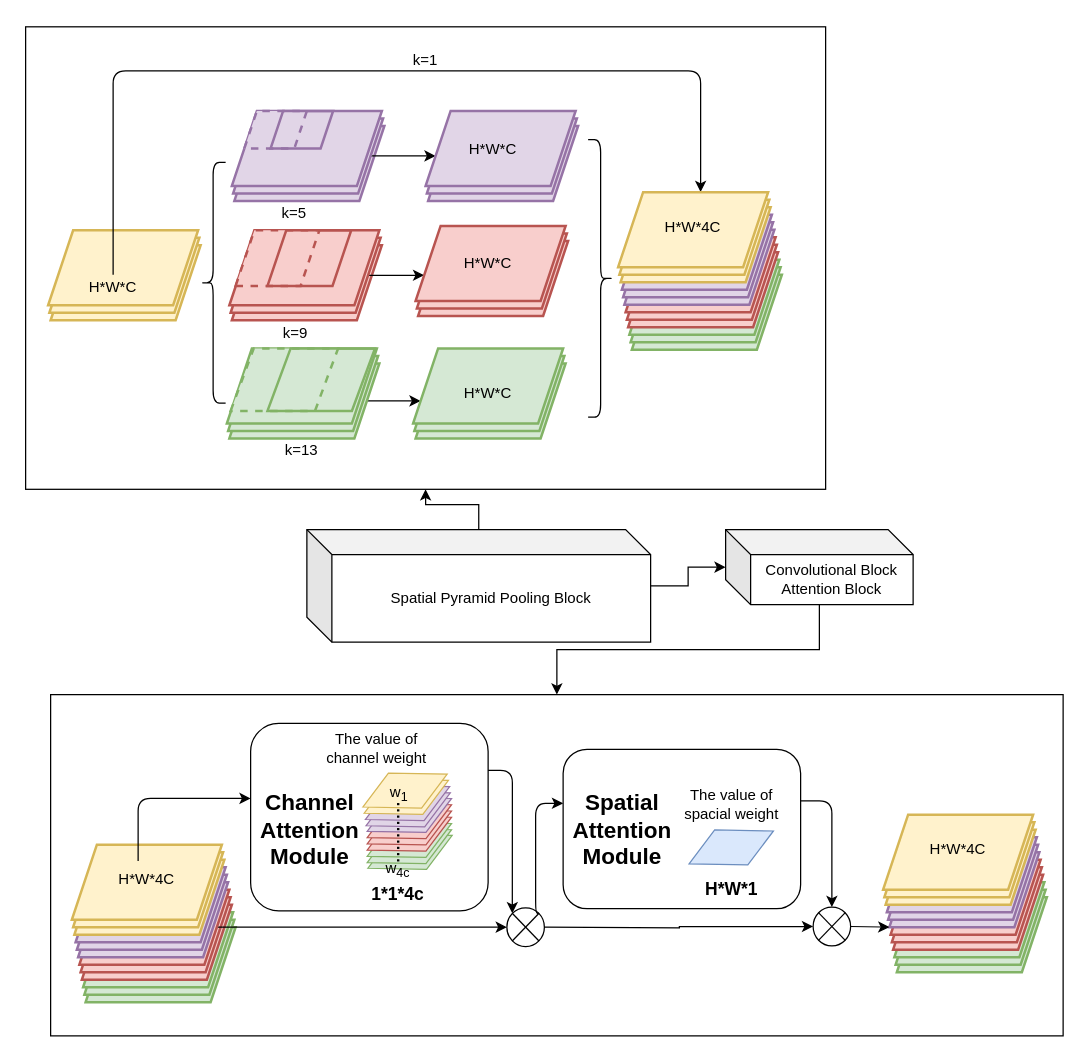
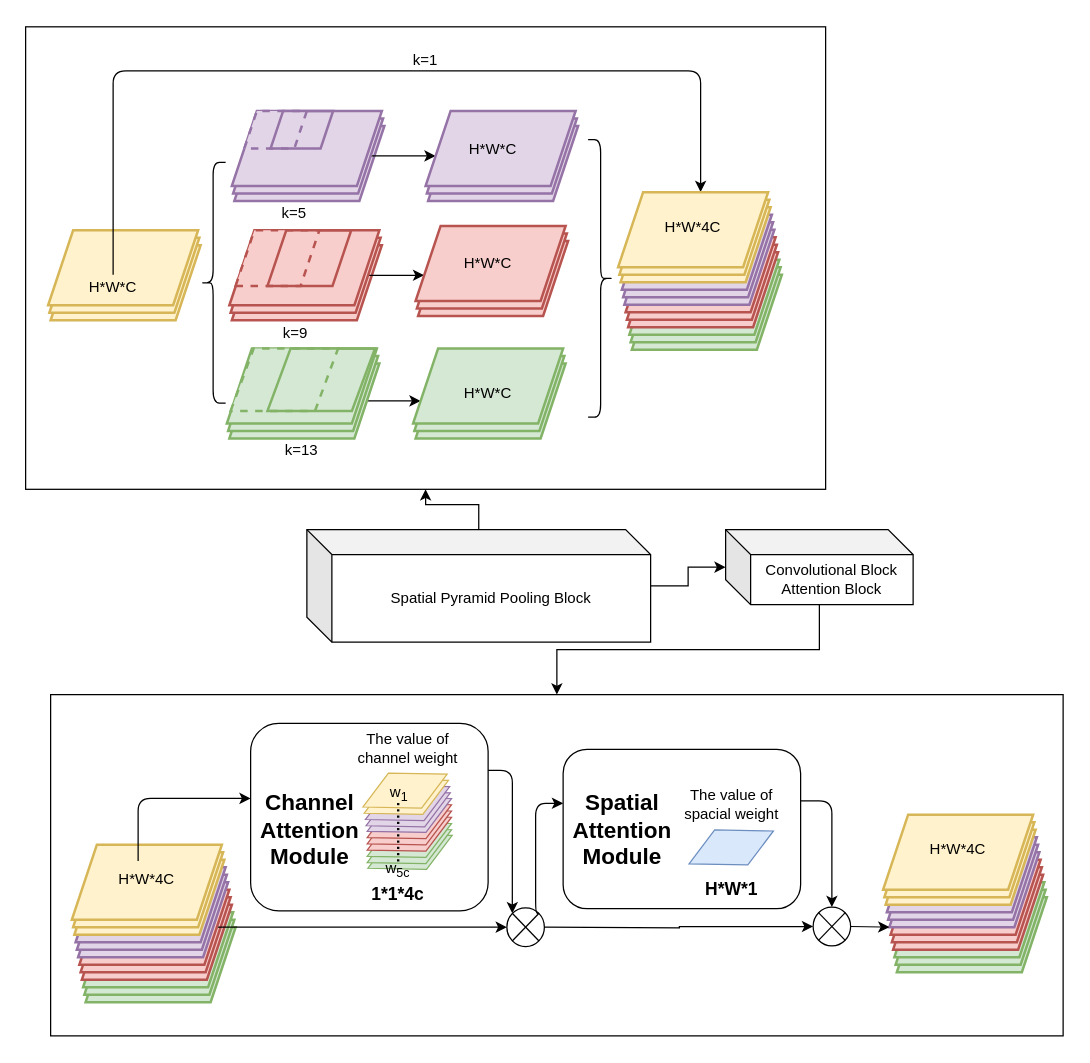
node "The value of channel weight": moved (376, 748) -> (408, 748)
node "w4c": label "w4c" -> "w5c"
